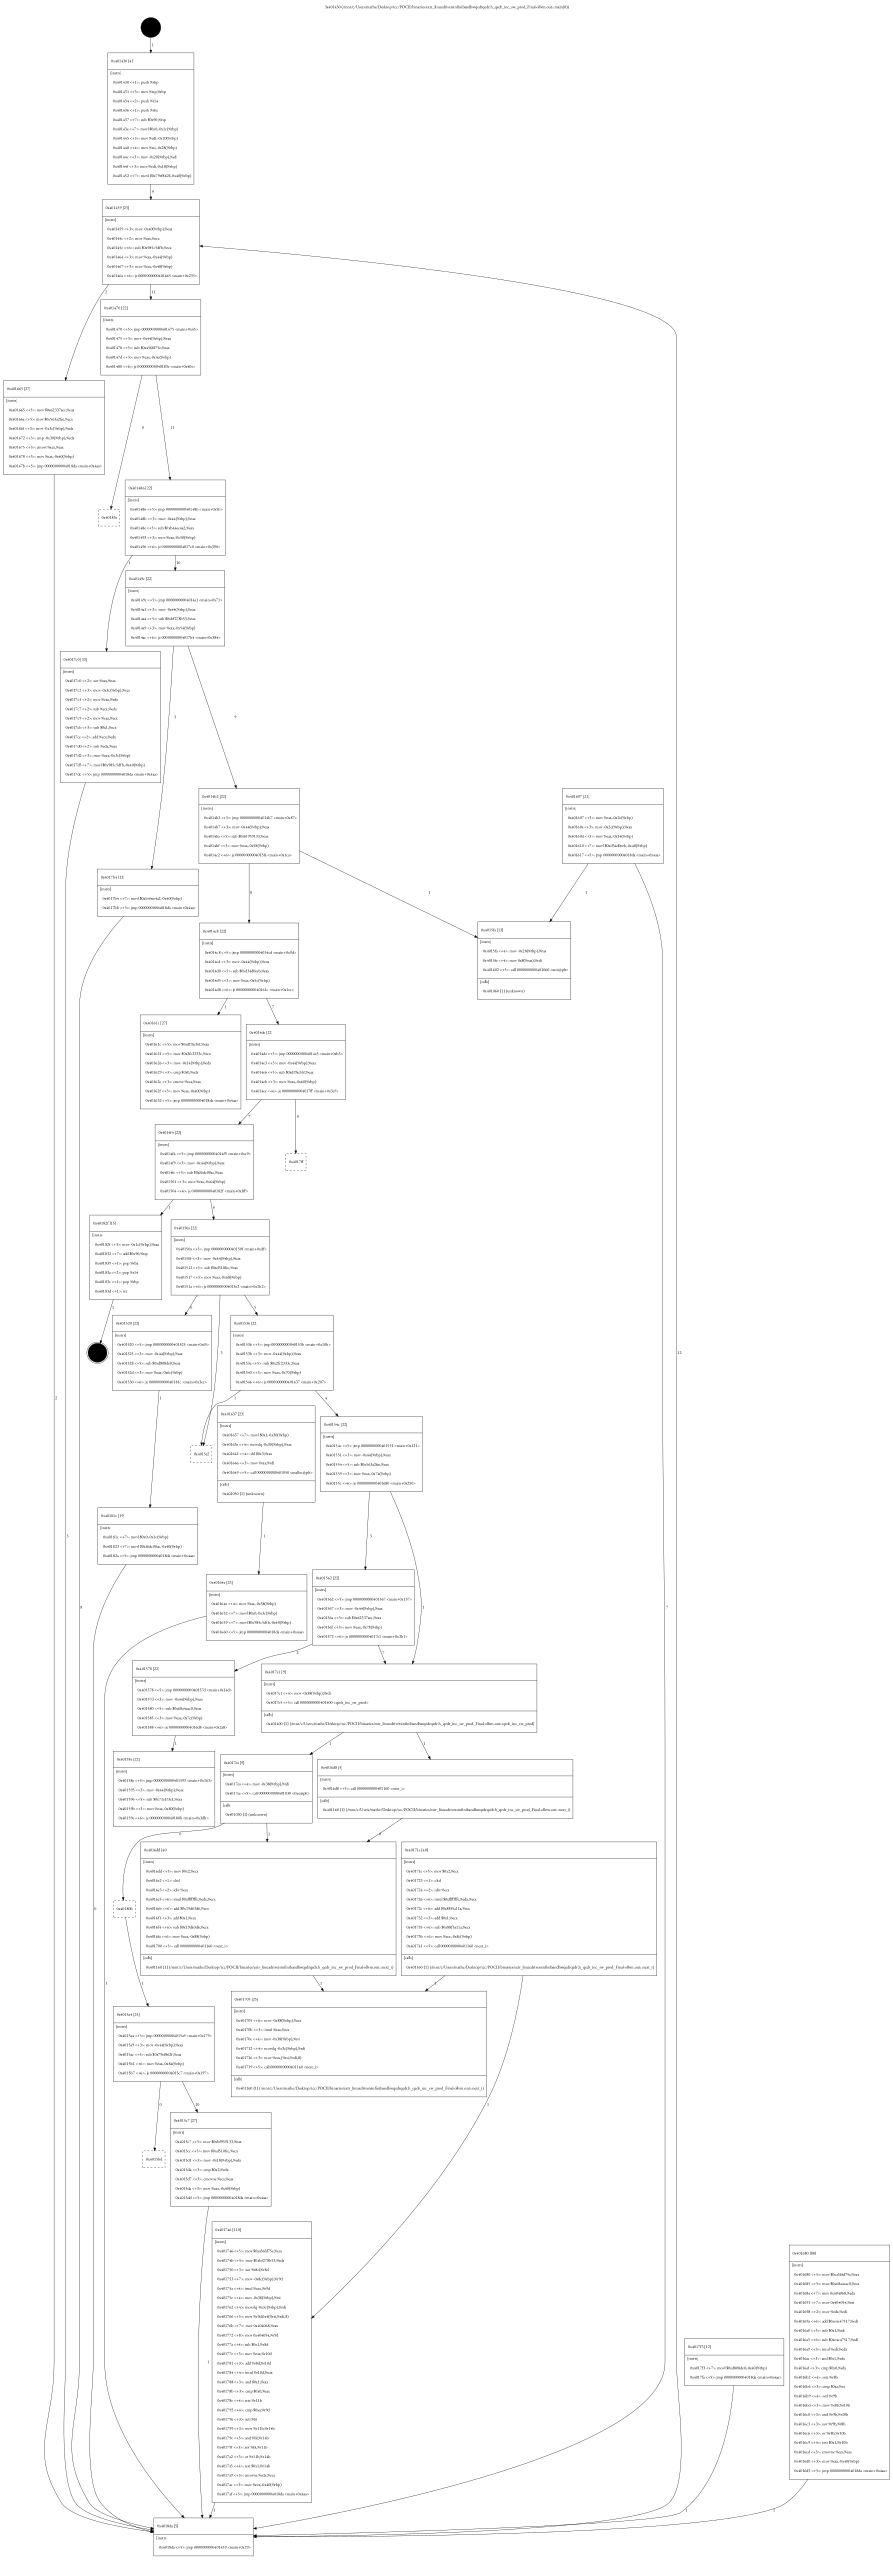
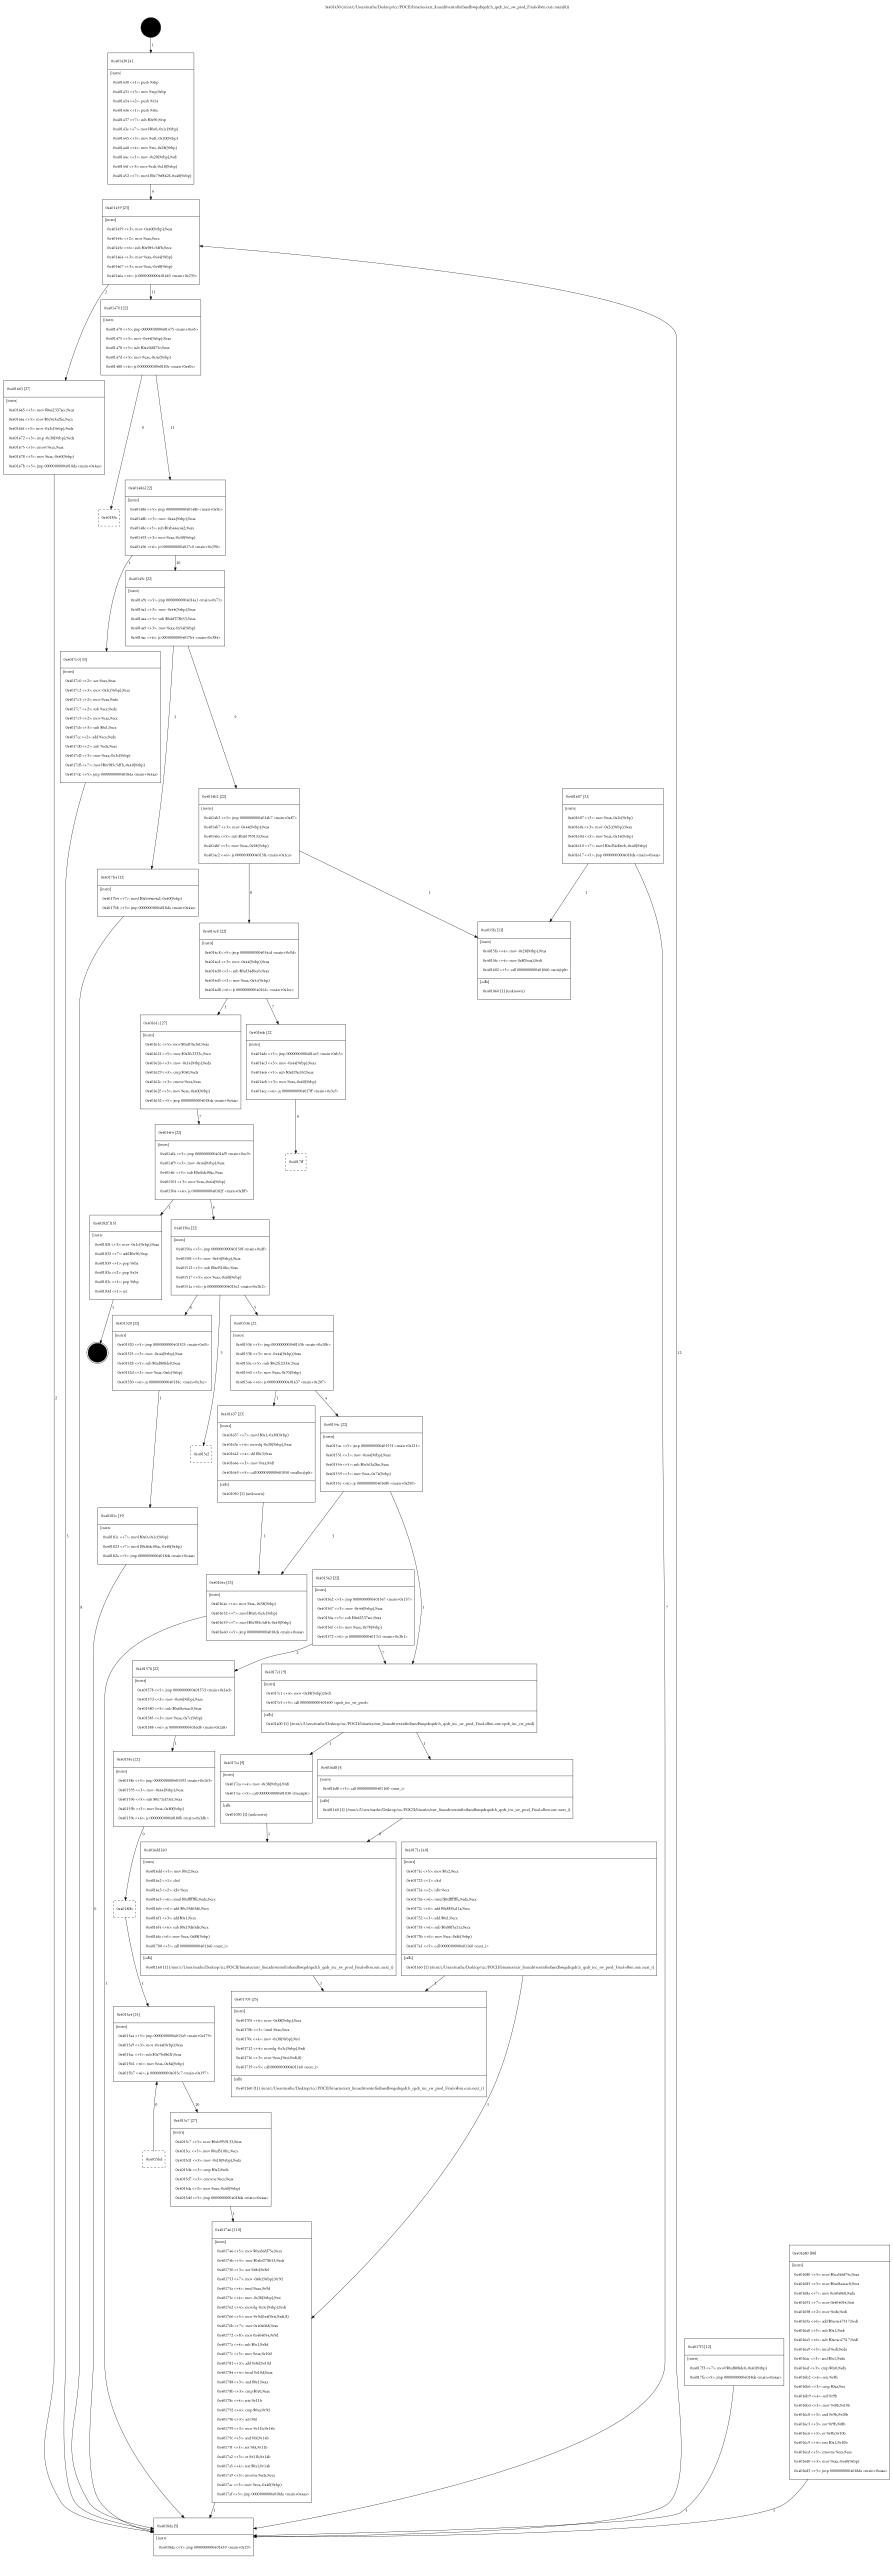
edge "0x4014de [22]" -> "0x4014f4 [22]": now "0x40161c [27]" -> "0x4014f4 [22]"
edge "0x401536 [22]" -> "0x4015e2": now "0x401536 [22]" -> "0x401637 [23]"
edge "0x40154c [22]" -> "0x401562 [22]": now "0x40154c [22]" -> "0x40164e [23]"
edge "0x4017ea [9]" -> "0x40180b": now "0x40158e [22]" -> "0x40180b"
edge "0x4015a4 [25]" -> "0x4015bd": reversed
edge "0x4015c7 [27]" -> "0x4018da [5]": now "0x4015c7 [27]" -> "0x401746 [110]"
